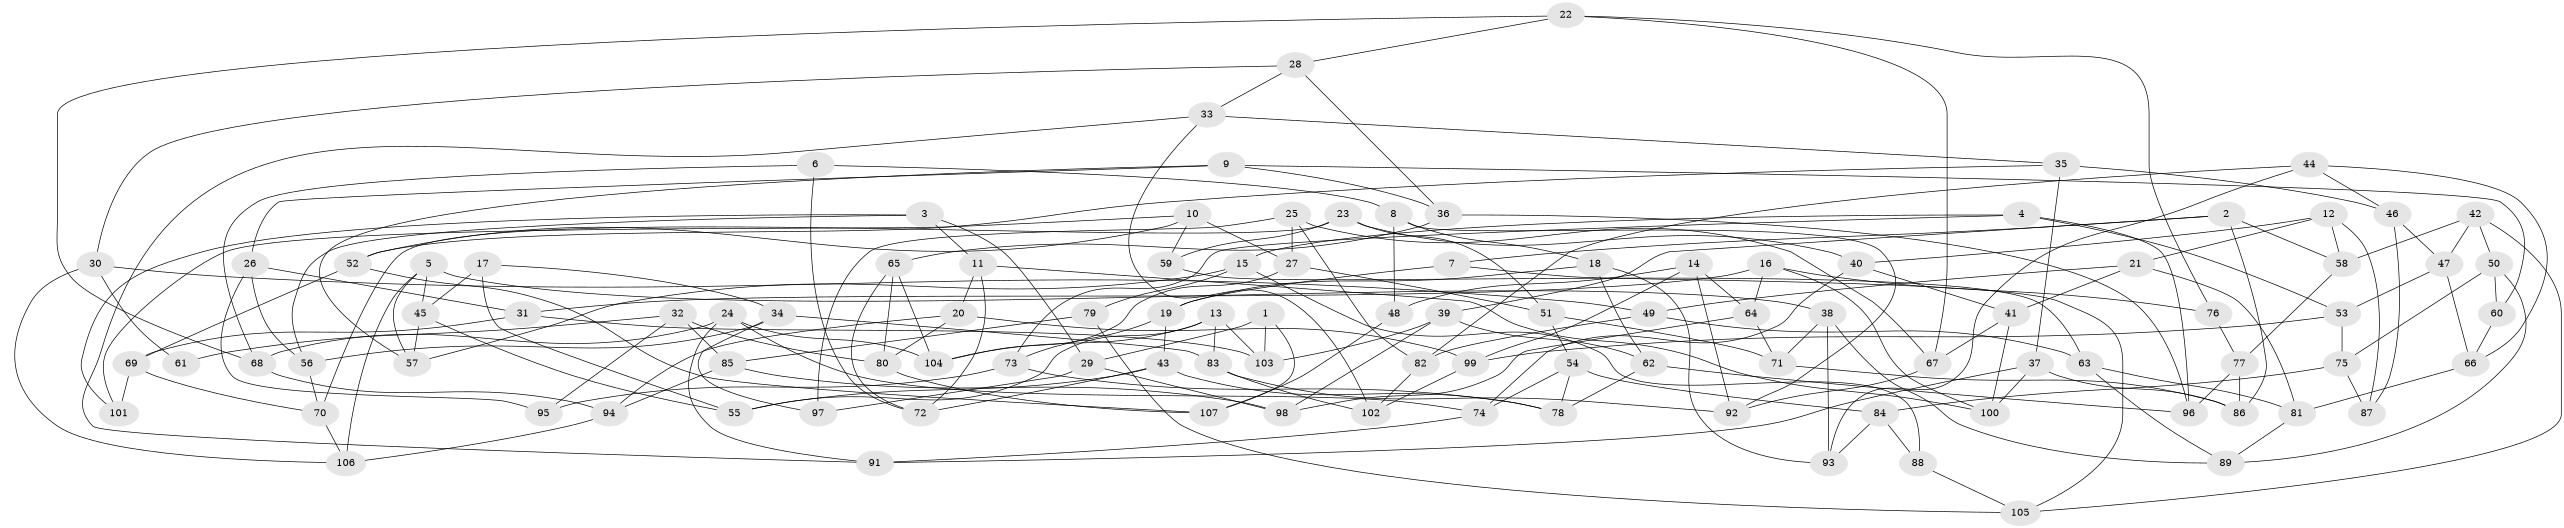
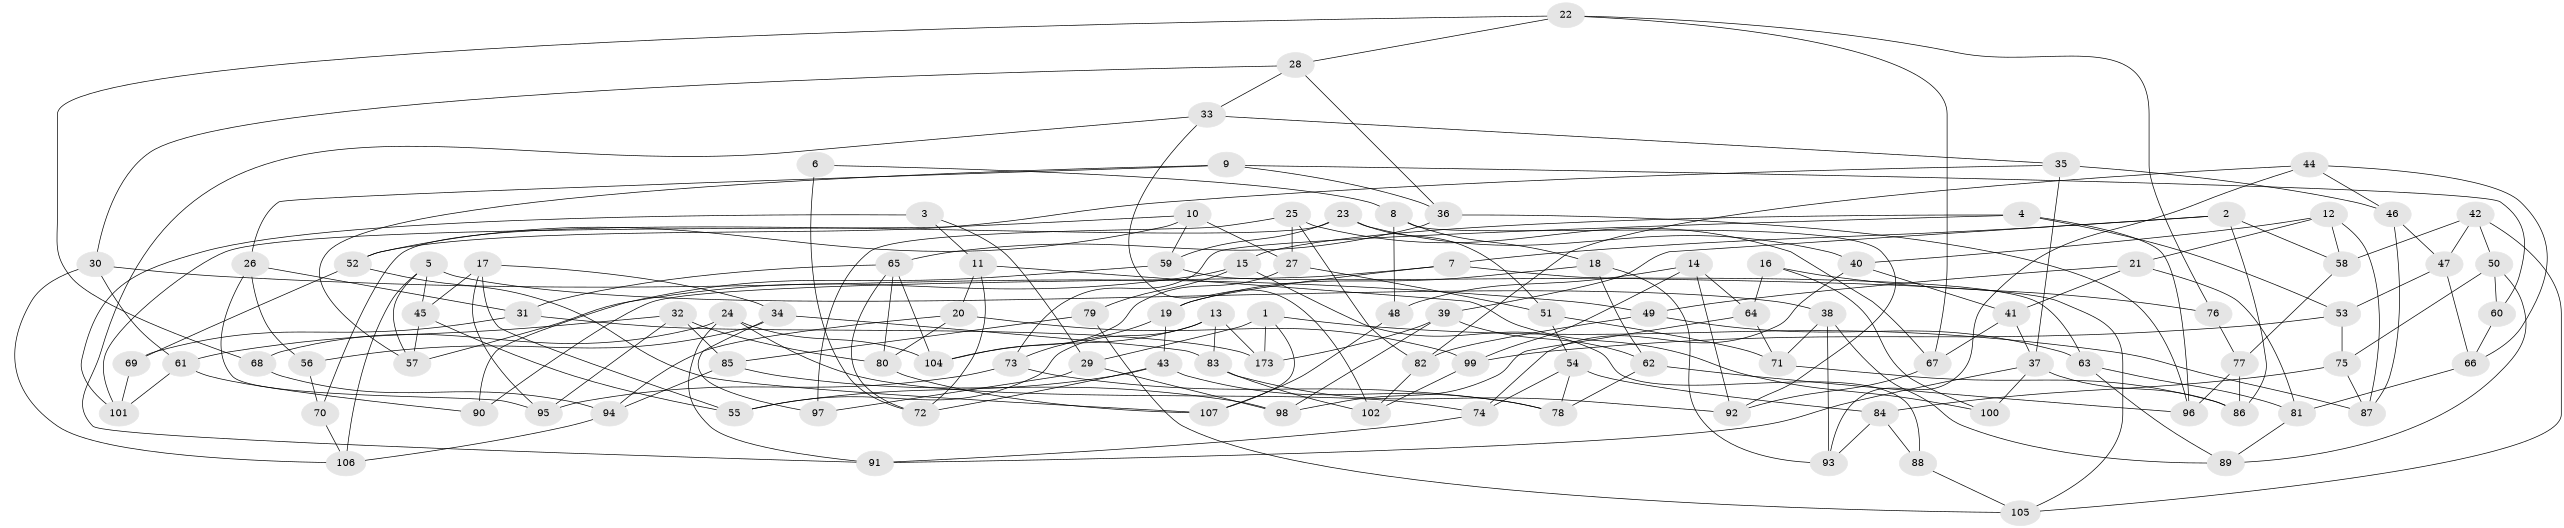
edge "6" -- "68": removed
edge "3" -- "56": removed
edge "16" -- "31": now "65" -- "31"
edge "1" -- "87": added
edge "17" -- "95": added
node "103": label "103" -> "173"
edge "41" -- "100": now "41" -- "37"
edge "61" -- "101": added
edge "69" -- "70": removed
node "90": added
